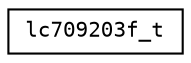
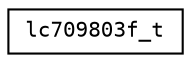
node "lc709203f_t": label "lc709203f_t" -> "lc709803f_t"
